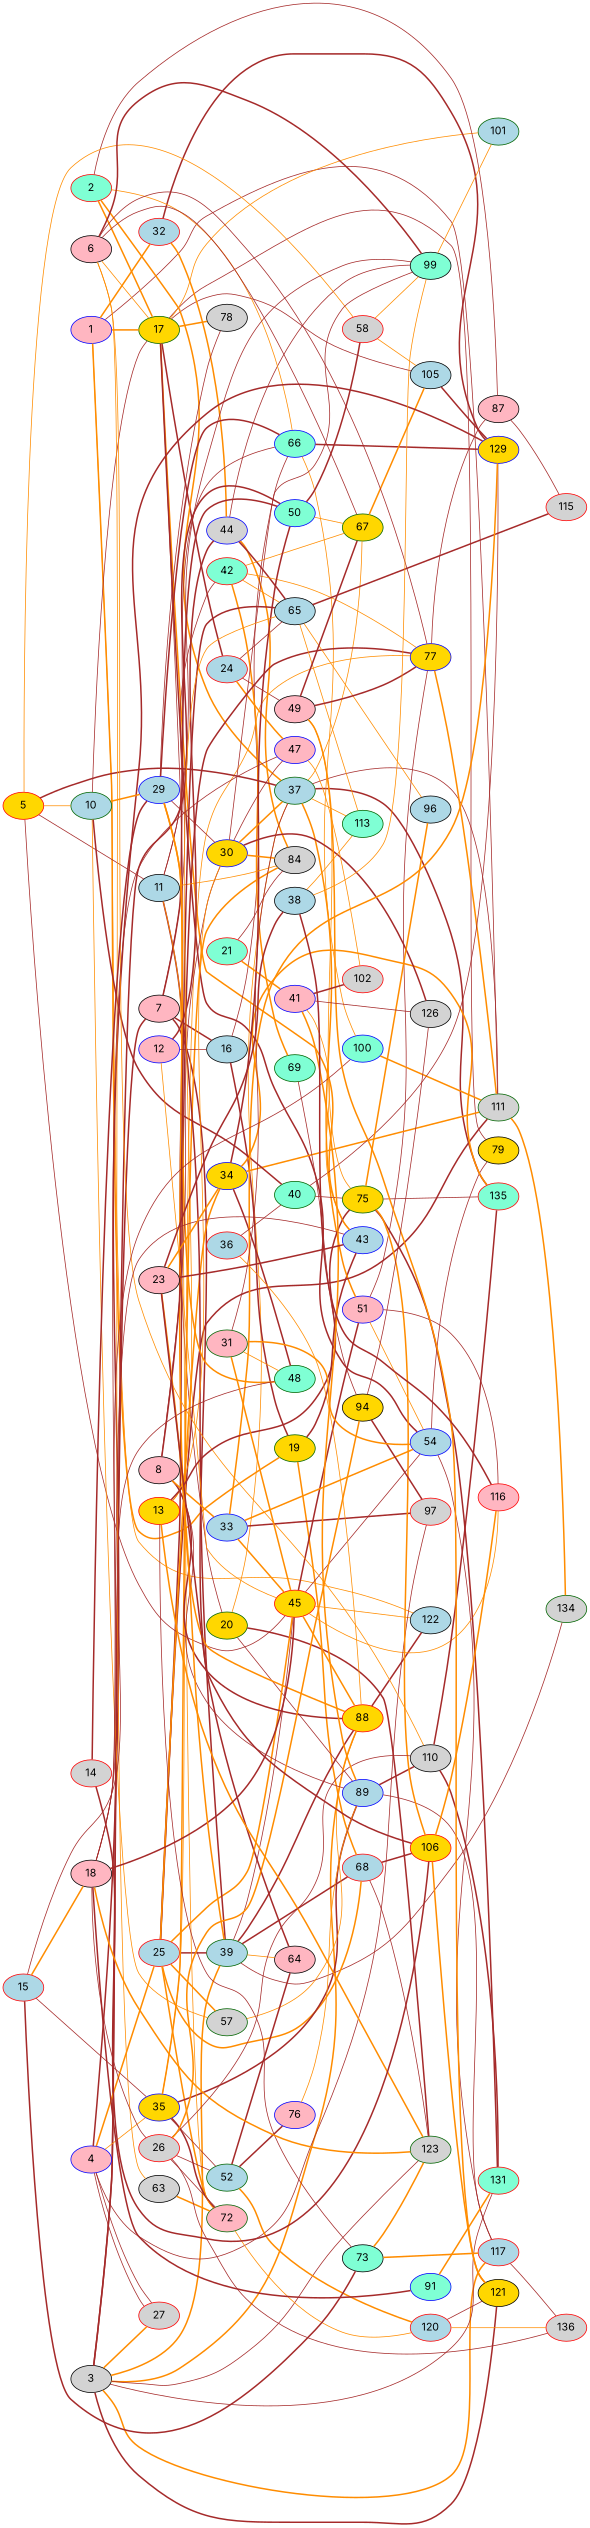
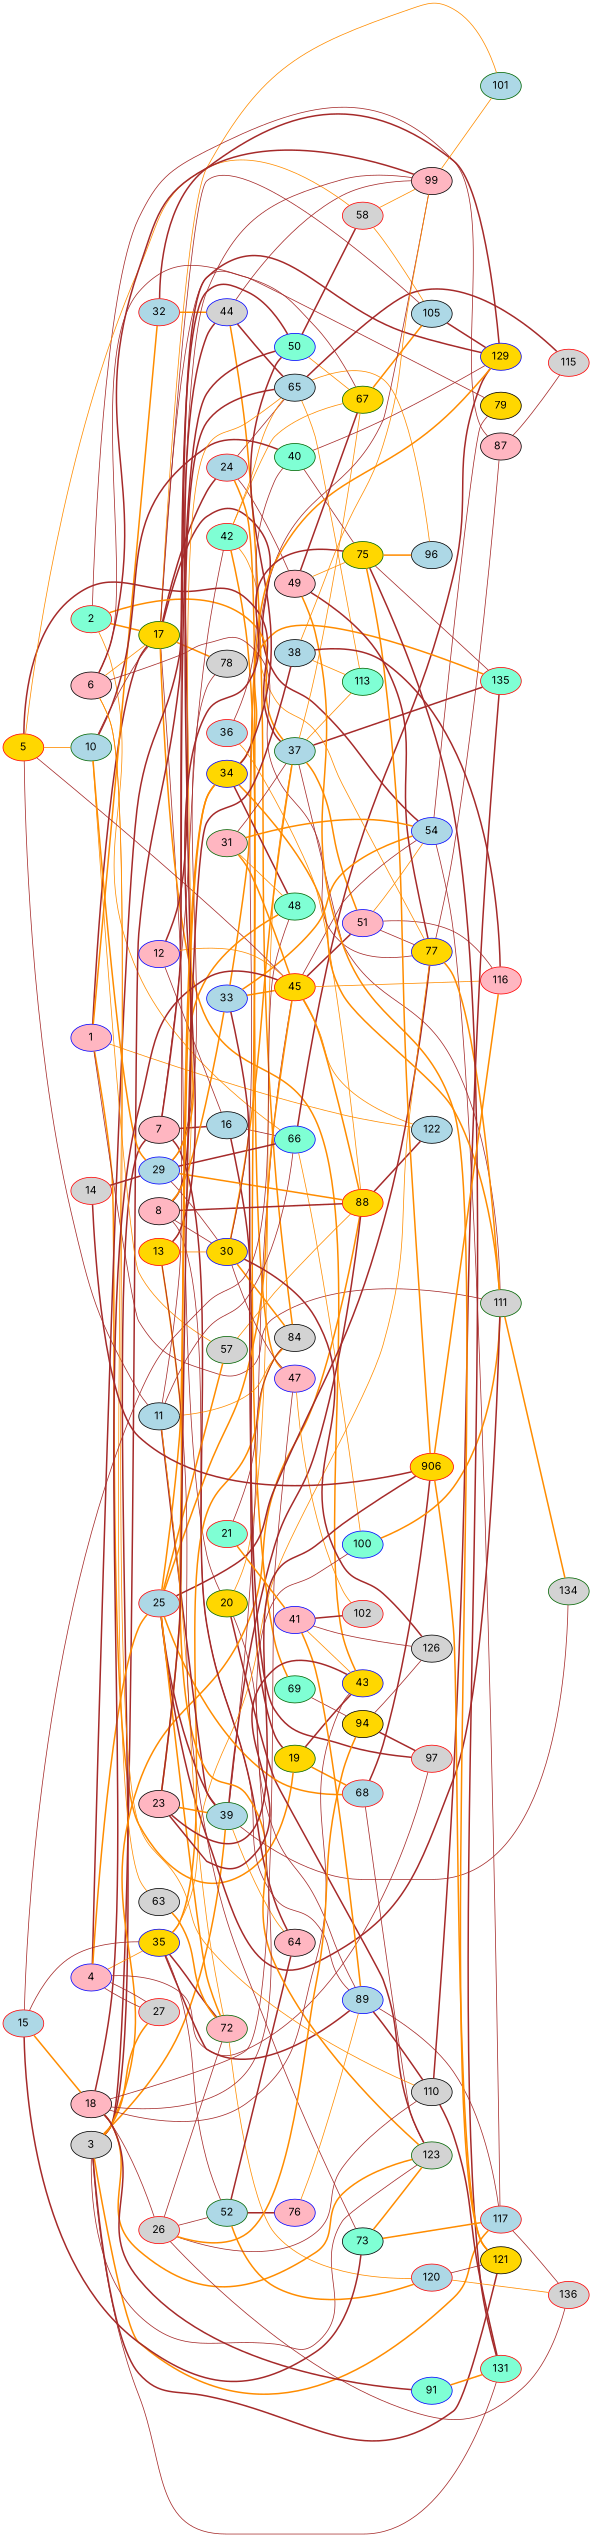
node "99": fillcolor aquamarine -> lightpink
edge "1" -- "17": color darkorange -> brown
node "43": fillcolor lightblue -> gold
node "106": label "106" -> "906"
edge "68" -- "39": removed
